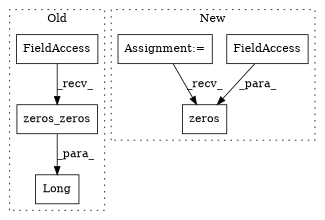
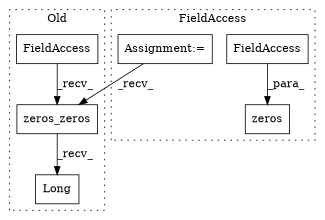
cluster "New": label "New" -> "FieldAccess"
edge "Assignment:=" -> "zeros": now "Assignment:=" -> "zeros_zeros"
edge "zeros_zeros" -> "Long": label "_para_" -> "_recv_"
